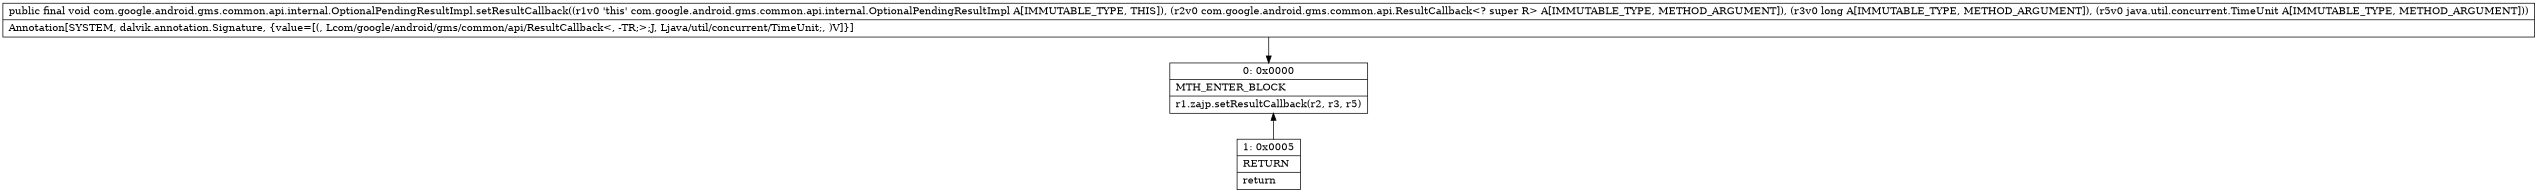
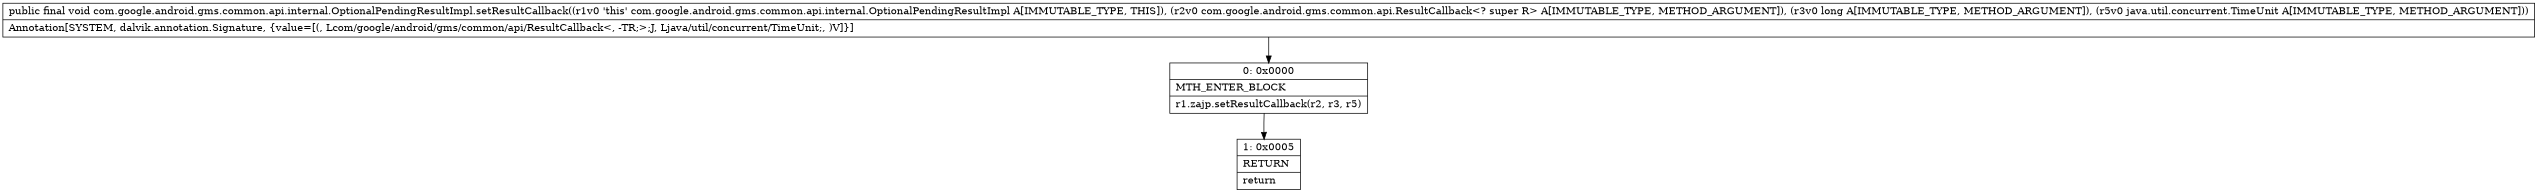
edge "1: 0x0005" -> "0: 0x0000": reversed
